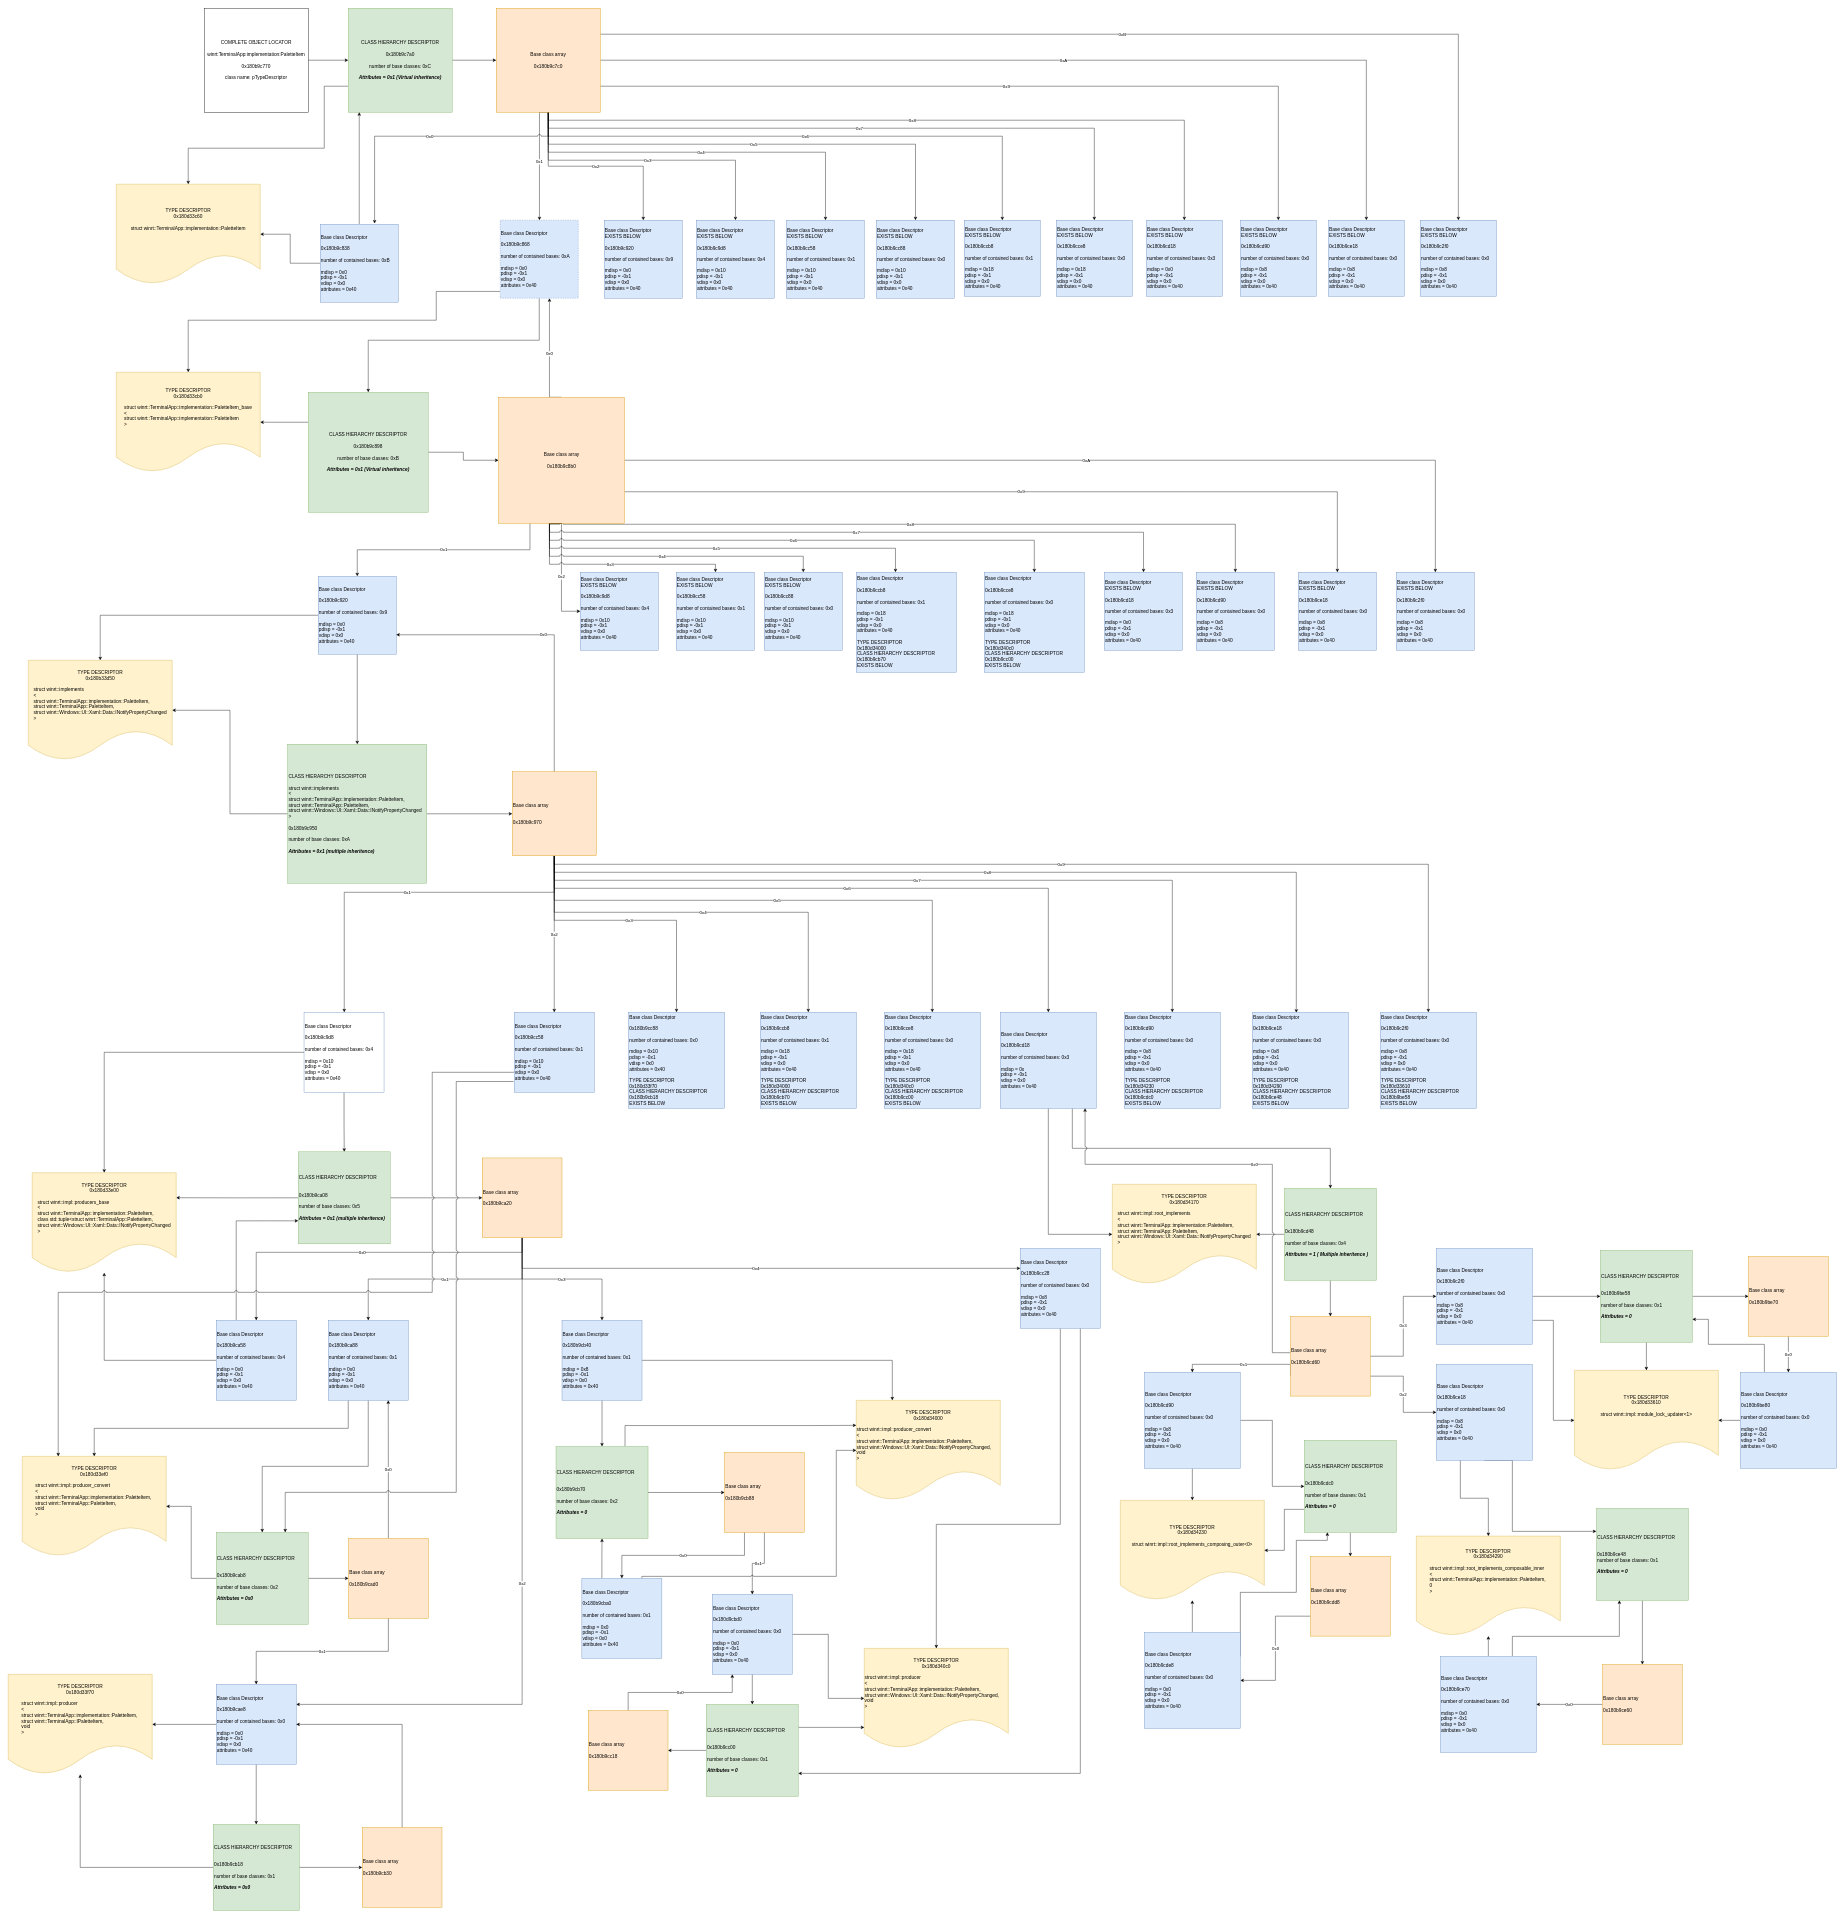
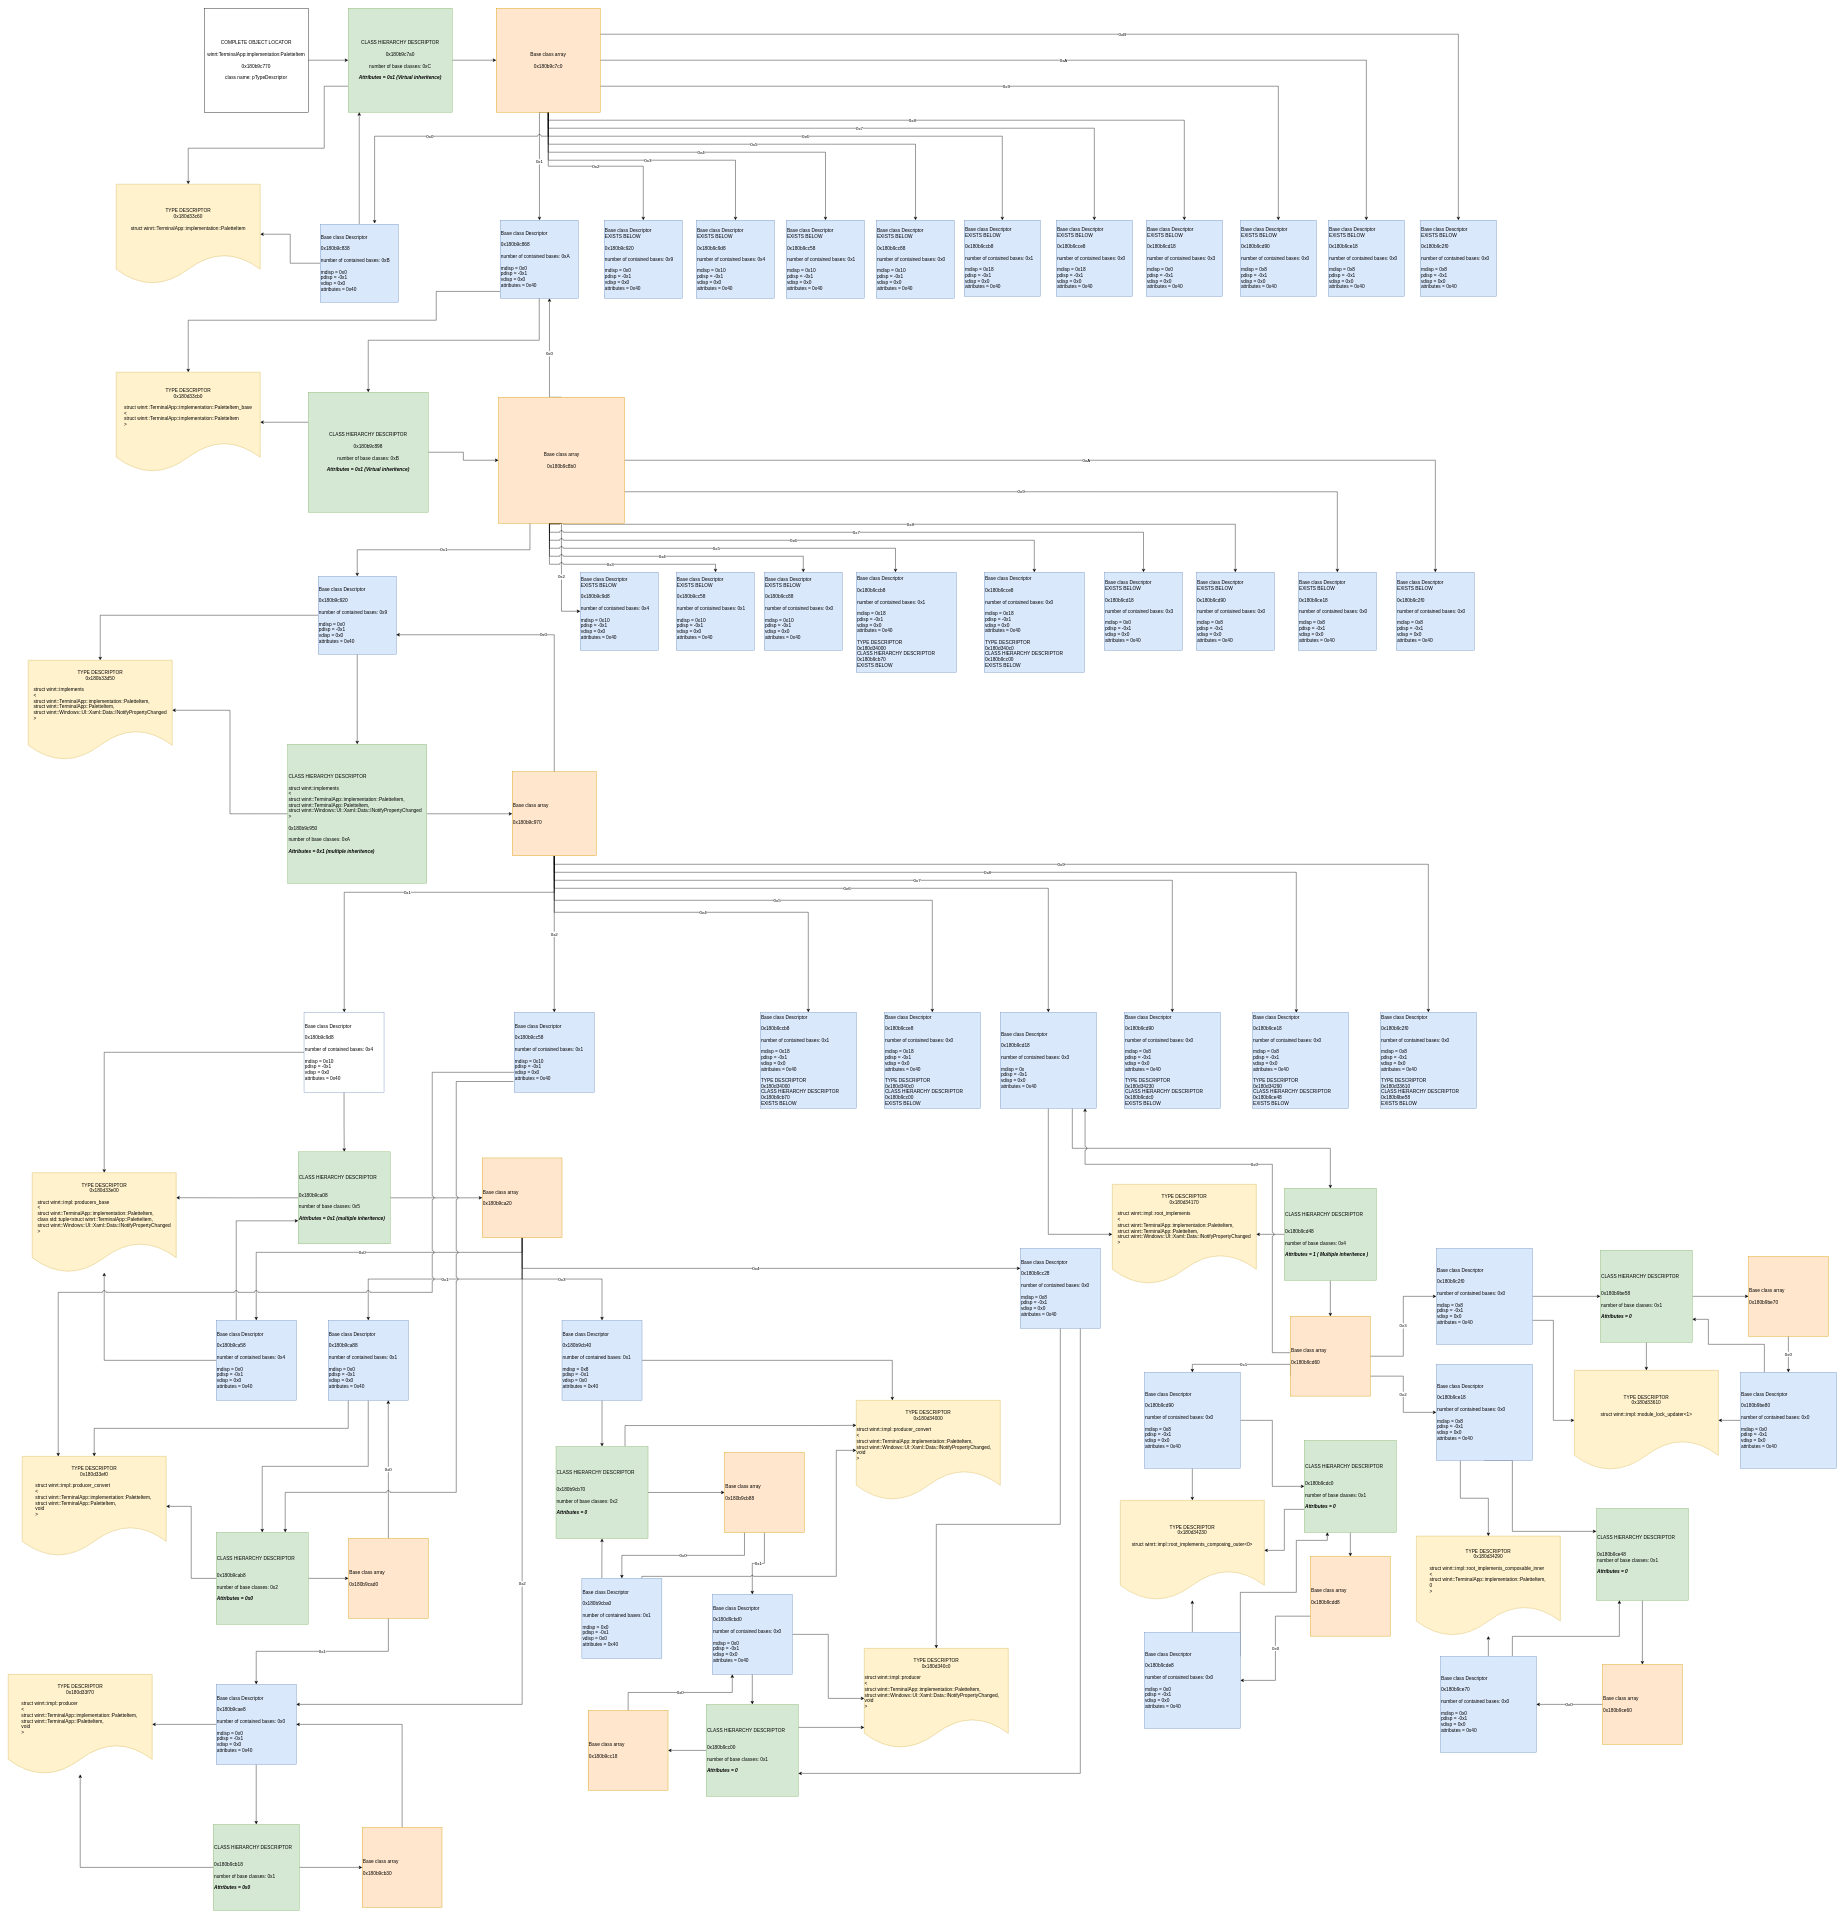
node "Base class Descriptor 0x180b9c868 number of contained bases: 0xA mdisp = 0x0 pdisp = -0x1 vdisp = 0x0 attributes = 0x40": style dashed -> solid
edge "Base class array 0x180b9c970" -> "Base class Descriptor 0x180b9cc88 number of contained bases: 0x0 mdisp = 0x10 pdisp = -0x1 vdisp = 0x0 attributes = 0x40 TYPE DESCRIPTOR0x180d33f70 CLASS HIERARCHY DESCRIPTOR 0x180b9cb18 EXISTS BELOW": removed, label "0x3"
node "Base class Descriptor 0x180b9cc88 number of contained bases: 0x0 mdisp = 0x10 pdisp = -0x1 vdisp = 0x0 attributes = 0x40 TYPE DESCRIPTOR0x180d33f70 CLASS HIERARCHY DESCRIPTOR 0x180b9cb18 EXISTS BELOW": removed
